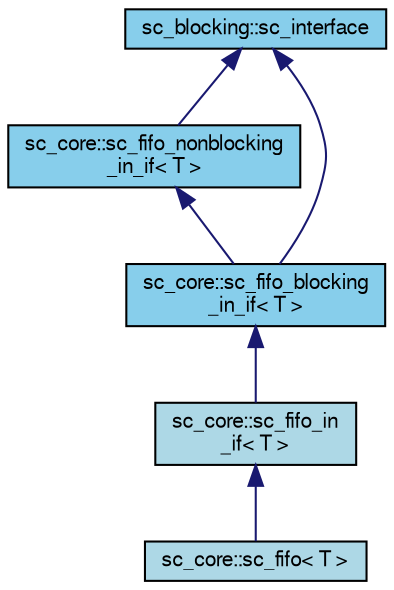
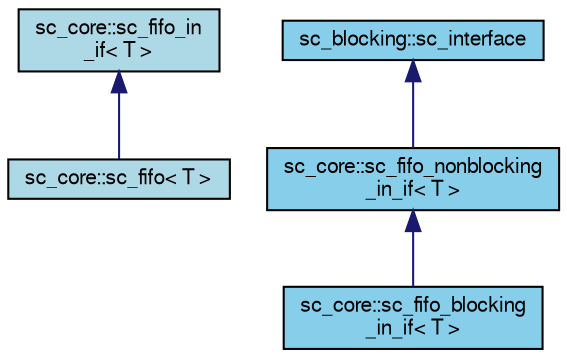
edge "sc_core::sc_fifo_blocking _in_if< T >" -> "sc_blocking::sc_interface": removed
edge "sc_core::sc_fifo_in _if< T >" -> "sc_core::sc_fifo_blocking _in_if< T >": removed
